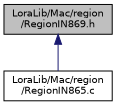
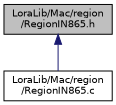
node "LoraLib/Mac/region /RegionIN869.h": label "LoraLib/Mac/region /RegionIN869.h" -> "LoraLib/Mac/region /RegionIN865.h"
